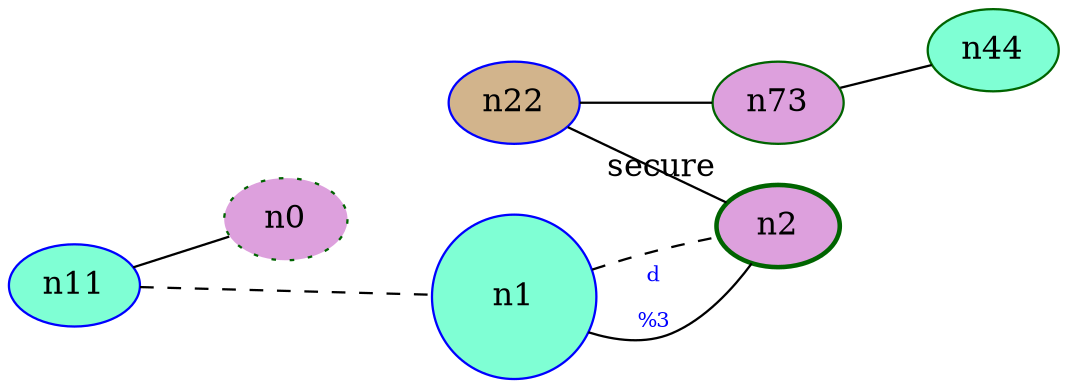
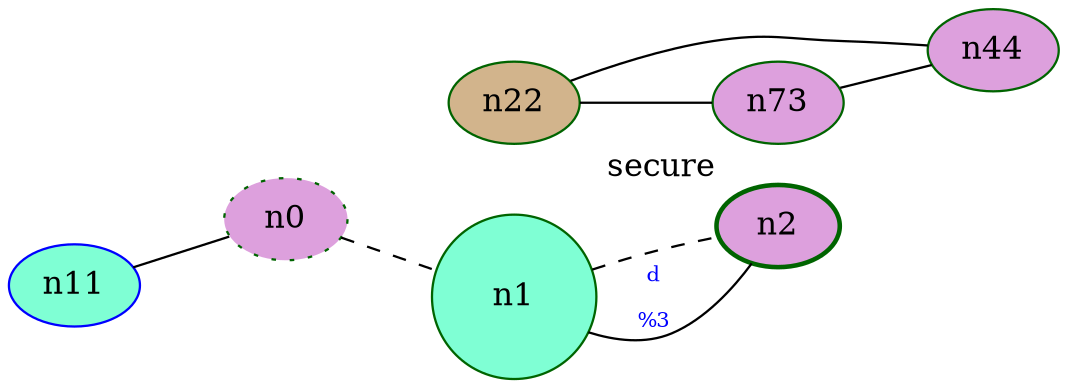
node "n44": fillcolor aquamarine -> plum
node "n22": color blue -> darkgreen
edge "n22" -- "n2 secure": now "n22" -- "n44"
edge "n11" -- "n1": now "n0" -- "n1"
node "n1": color blue -> darkgreen
